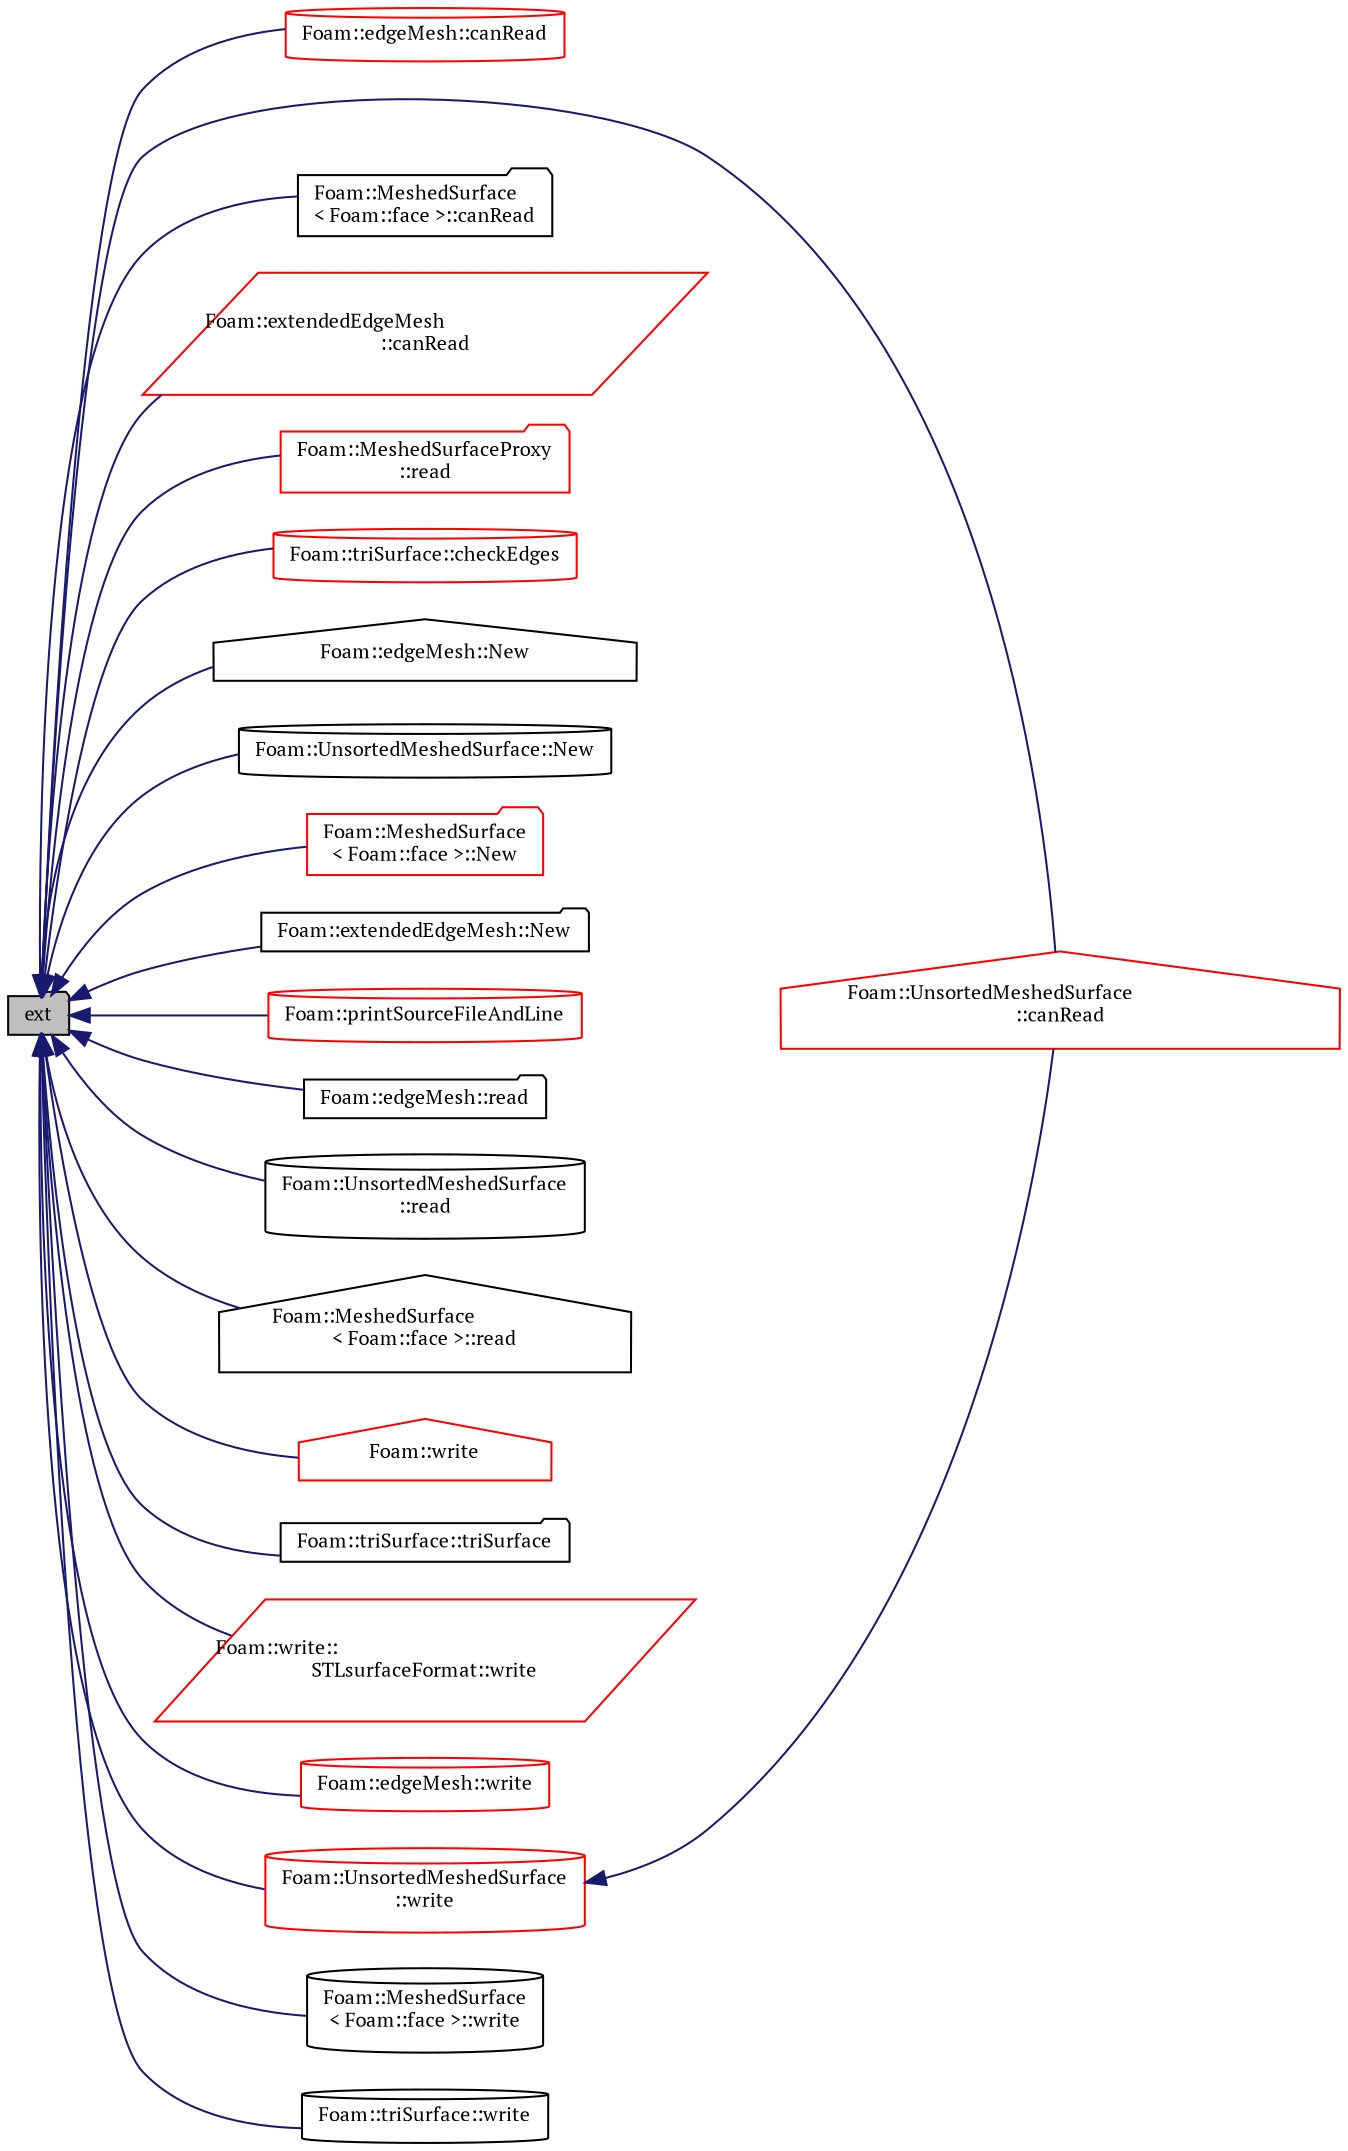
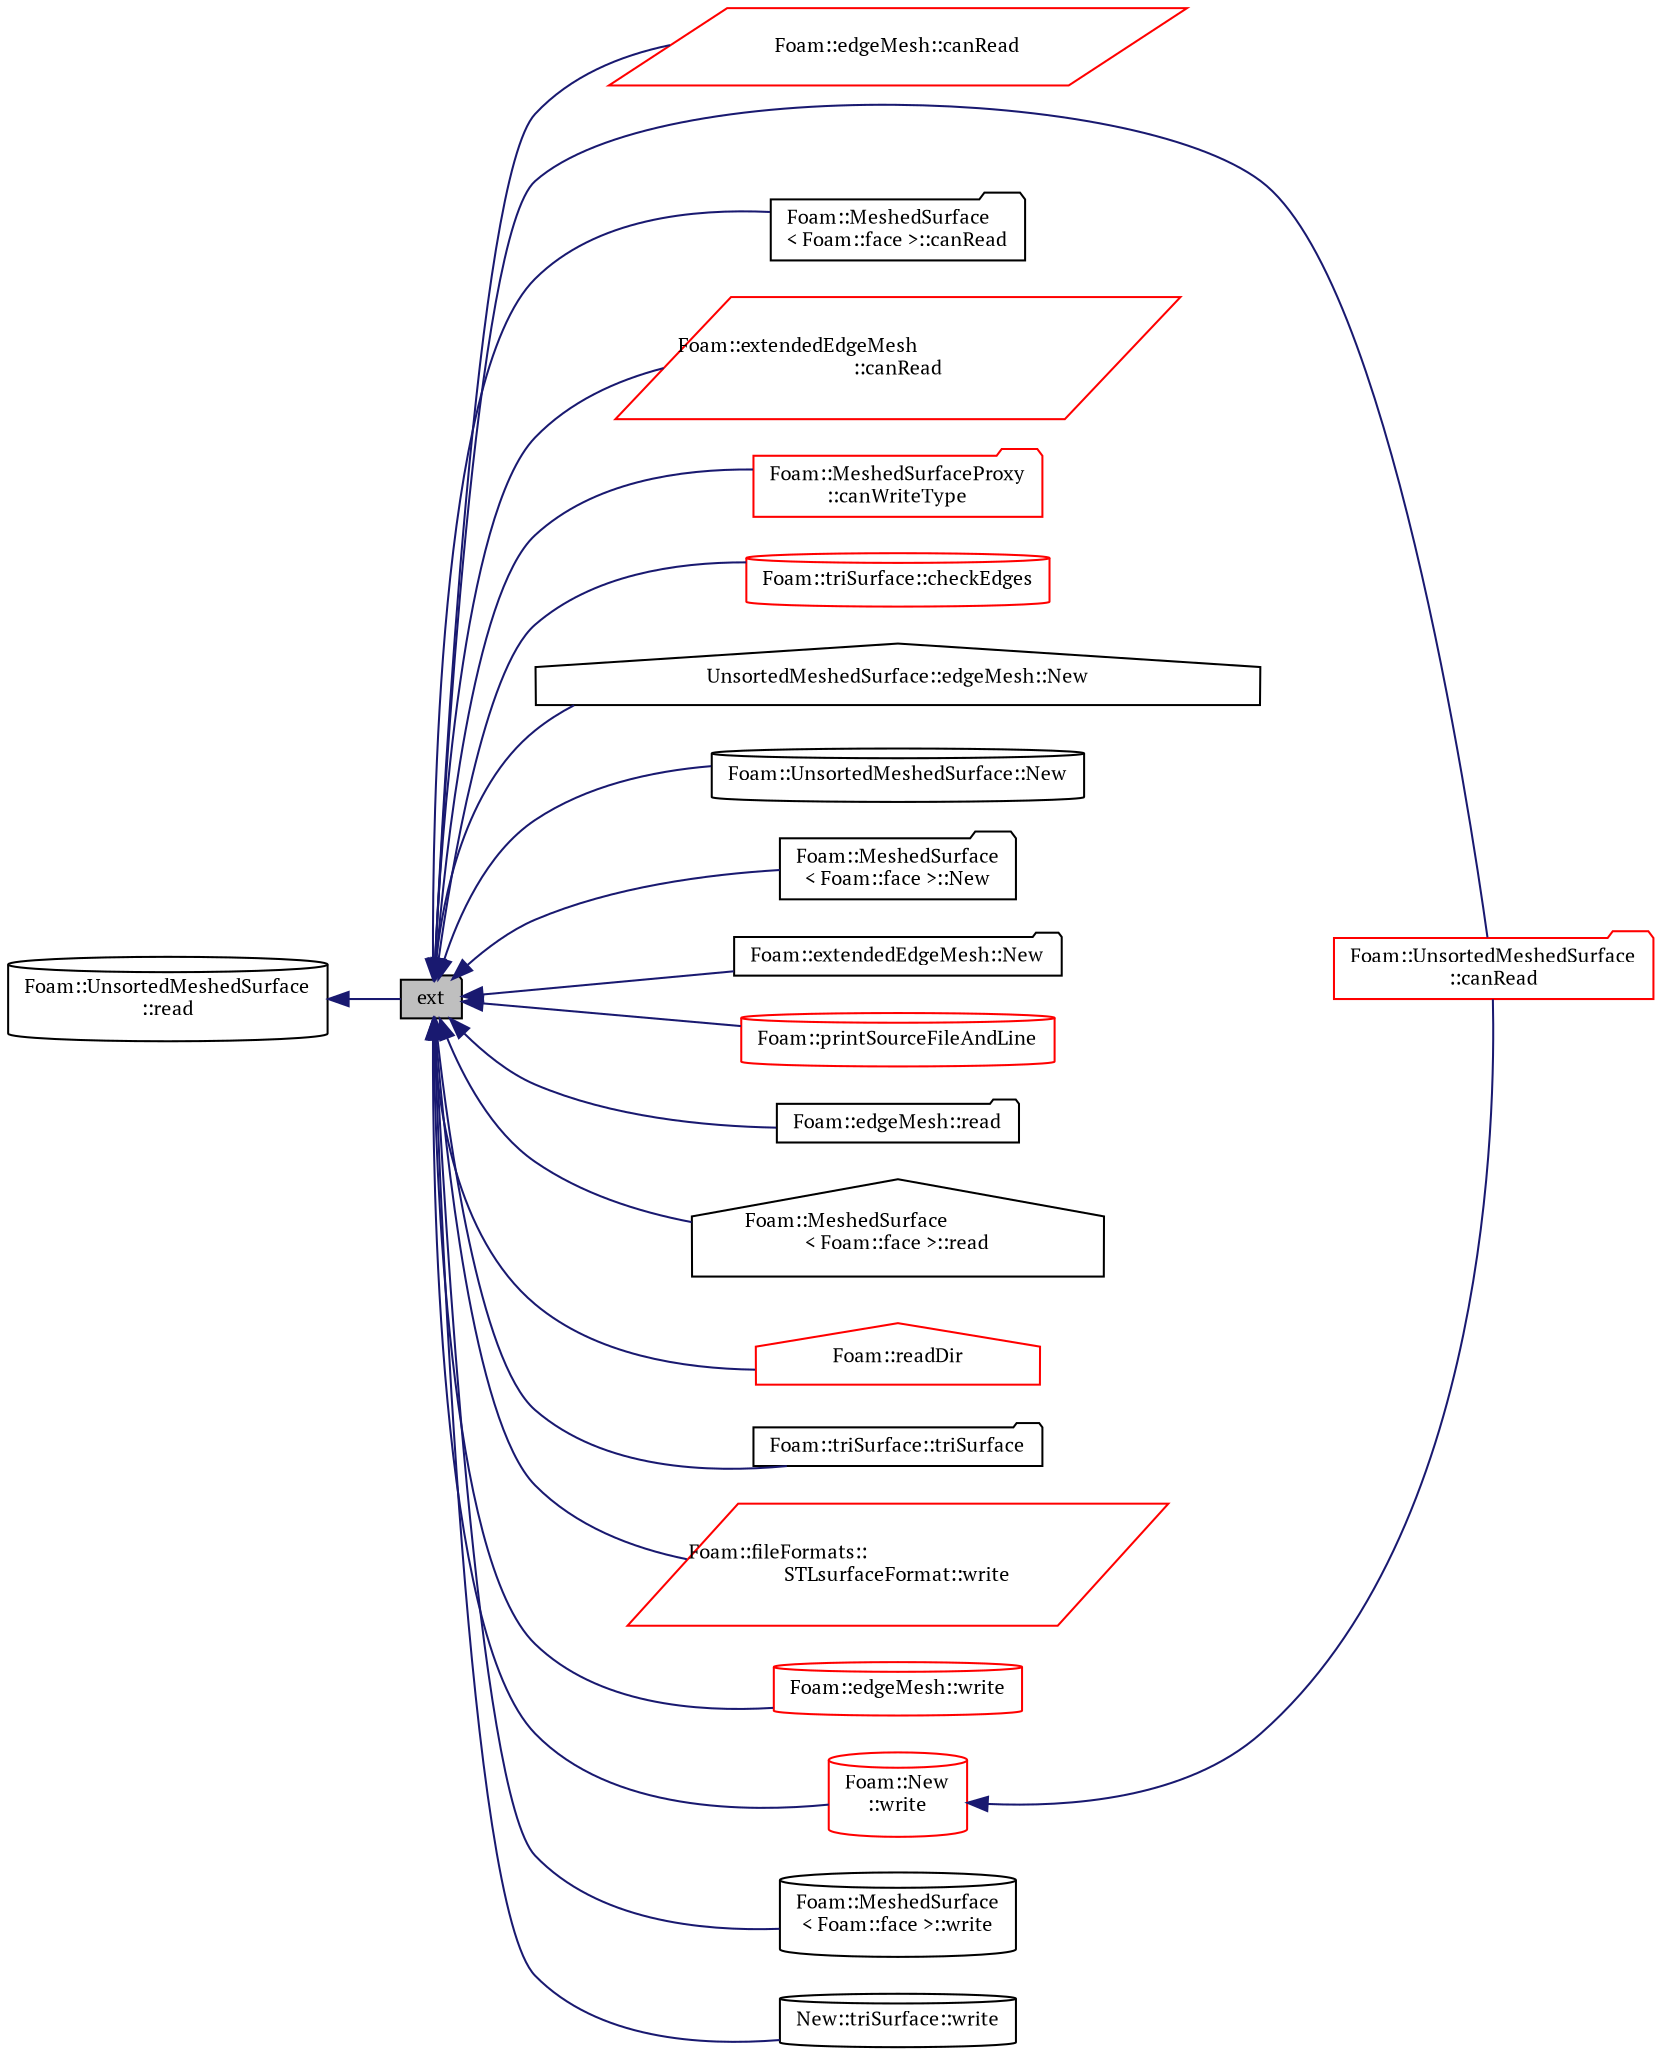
node "Foam::edgeMesh::canRead": shape cylinder -> parallelogram
node "Foam::MeshedSurfaceProxy ::read": label "Foam::MeshedSurfaceProxy ::read" -> "Foam::MeshedSurfaceProxy ::canWriteType"
node "Foam::edgeMesh::New": label "Foam::edgeMesh::New" -> "UnsortedMeshedSurface::edgeMesh::New"
node "Foam::MeshedSurface < Foam::face >::New": color red -> black
node "Foam::UnsortedMeshedSurface ::canRead": shape house -> folder
edge "Foam::UnsortedMeshedSurface ::read" -> "ext": reversed
node "Foam::write": label "Foam::write" -> "Foam::readDir"
node "Foam::write:: STLsurfaceFormat::write": label "Foam::write:: STLsurfaceFormat::write" -> "Foam::fileFormats:: STLsurfaceFormat::write"
node "Foam::UnsortedMeshedSurface ::write": label "Foam::UnsortedMeshedSurface ::write" -> "Foam::New ::write"
node "Foam::triSurface::write": label "Foam::triSurface::write" -> "New::triSurface::write"
